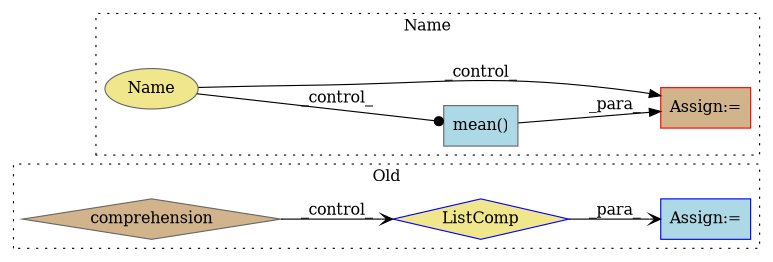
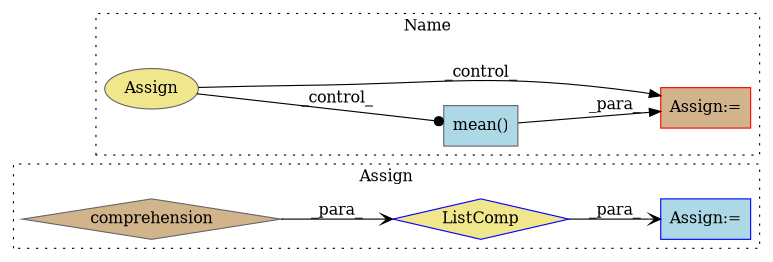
node "Name": label "Name" -> "Assign"
cluster "Old": label "Old" -> "Assign"
edge "comprehension" -> "ListComp": label "_control_" -> "_para_"
